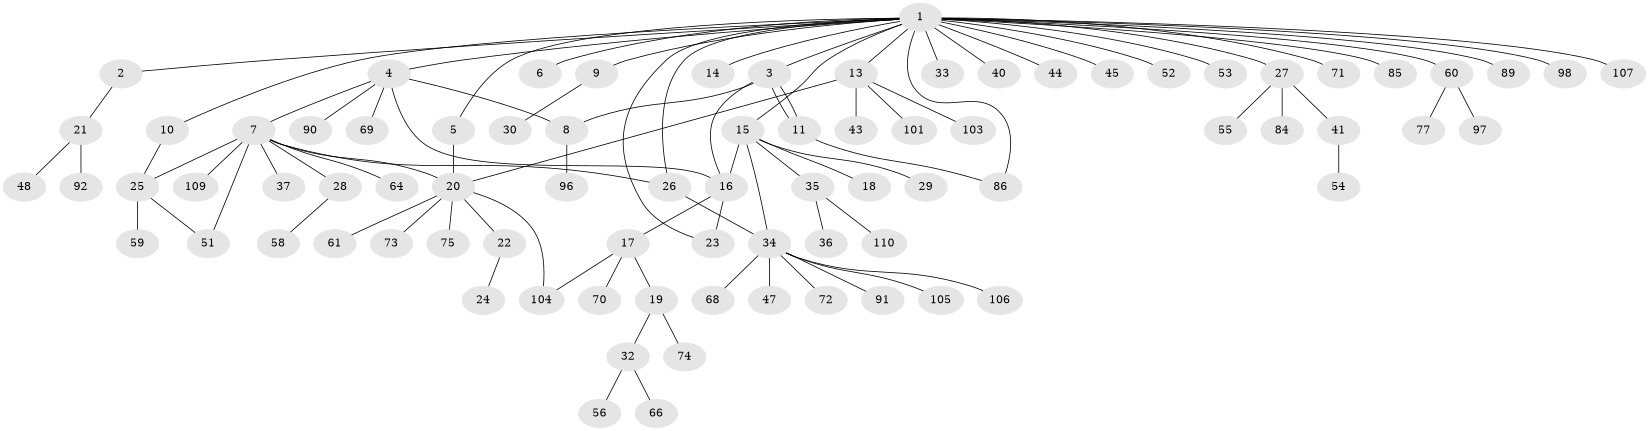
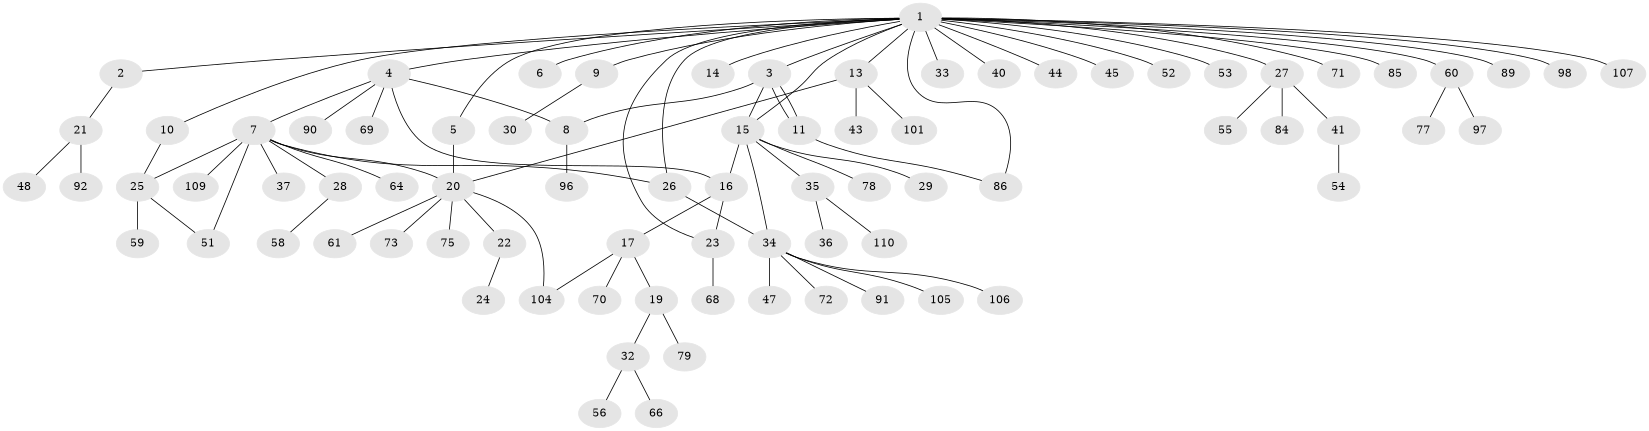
edge "3" -- "16": now "3" -- "15"
node "103": removed
node "18": label "18" -> "78"
edge "34" -- "68": now "23" -- "68"
node "74": label "74" -> "79"
